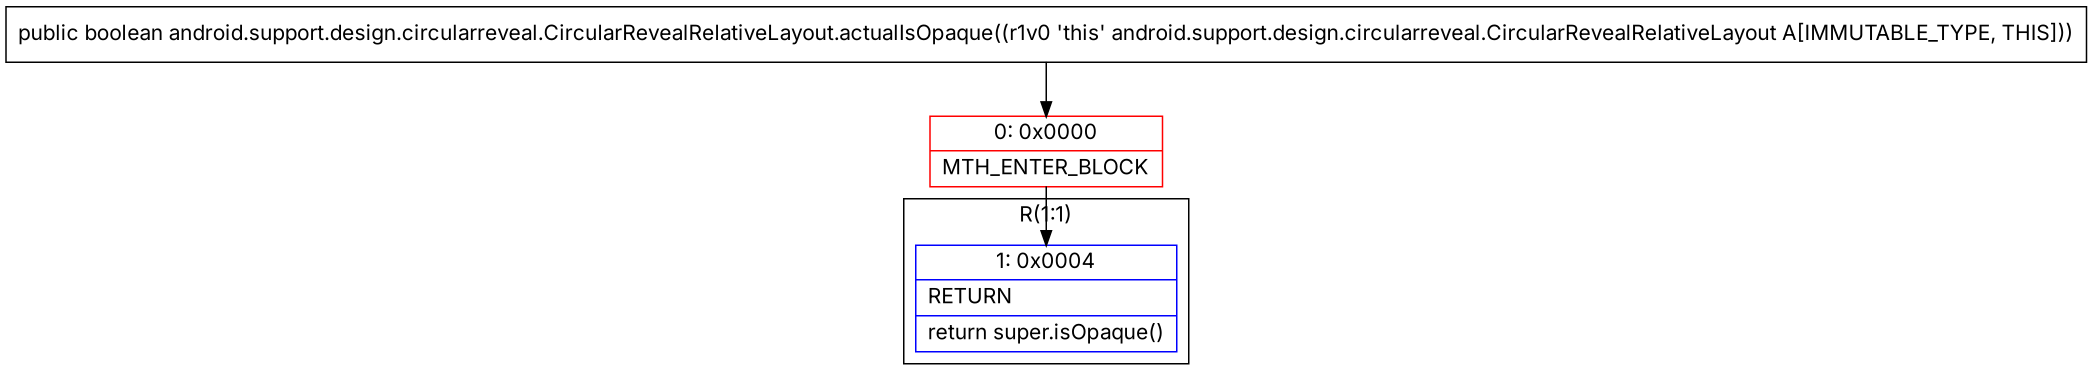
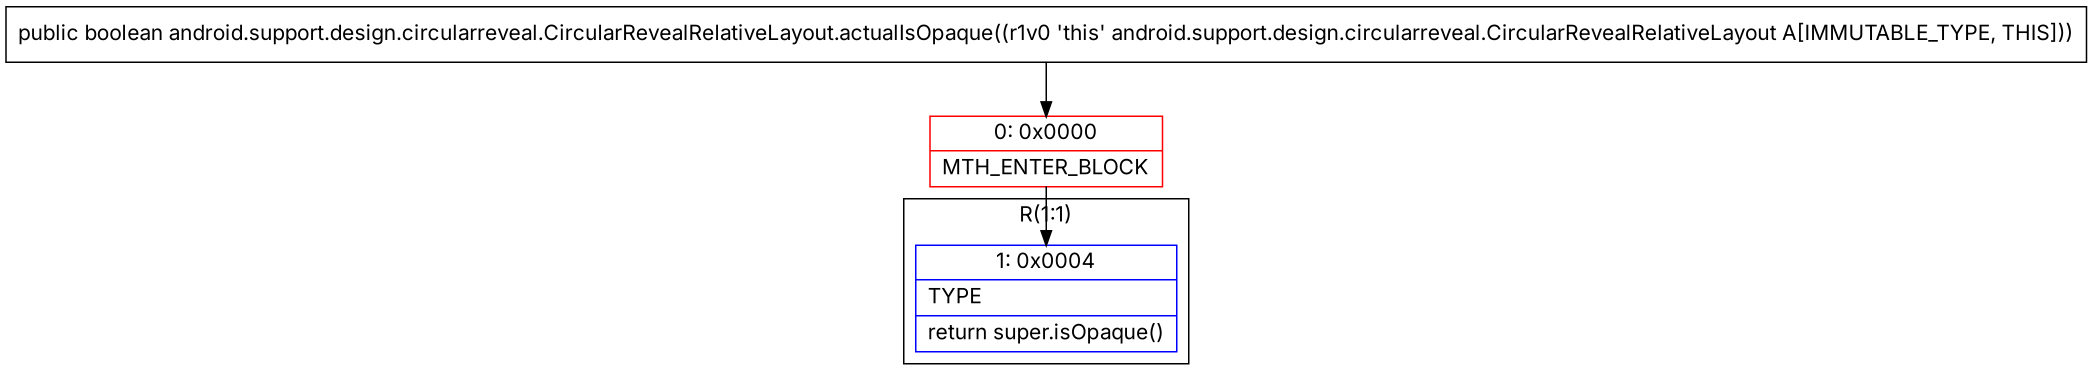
node "1: 0x0004": text "RETURN" -> "TYPE"
